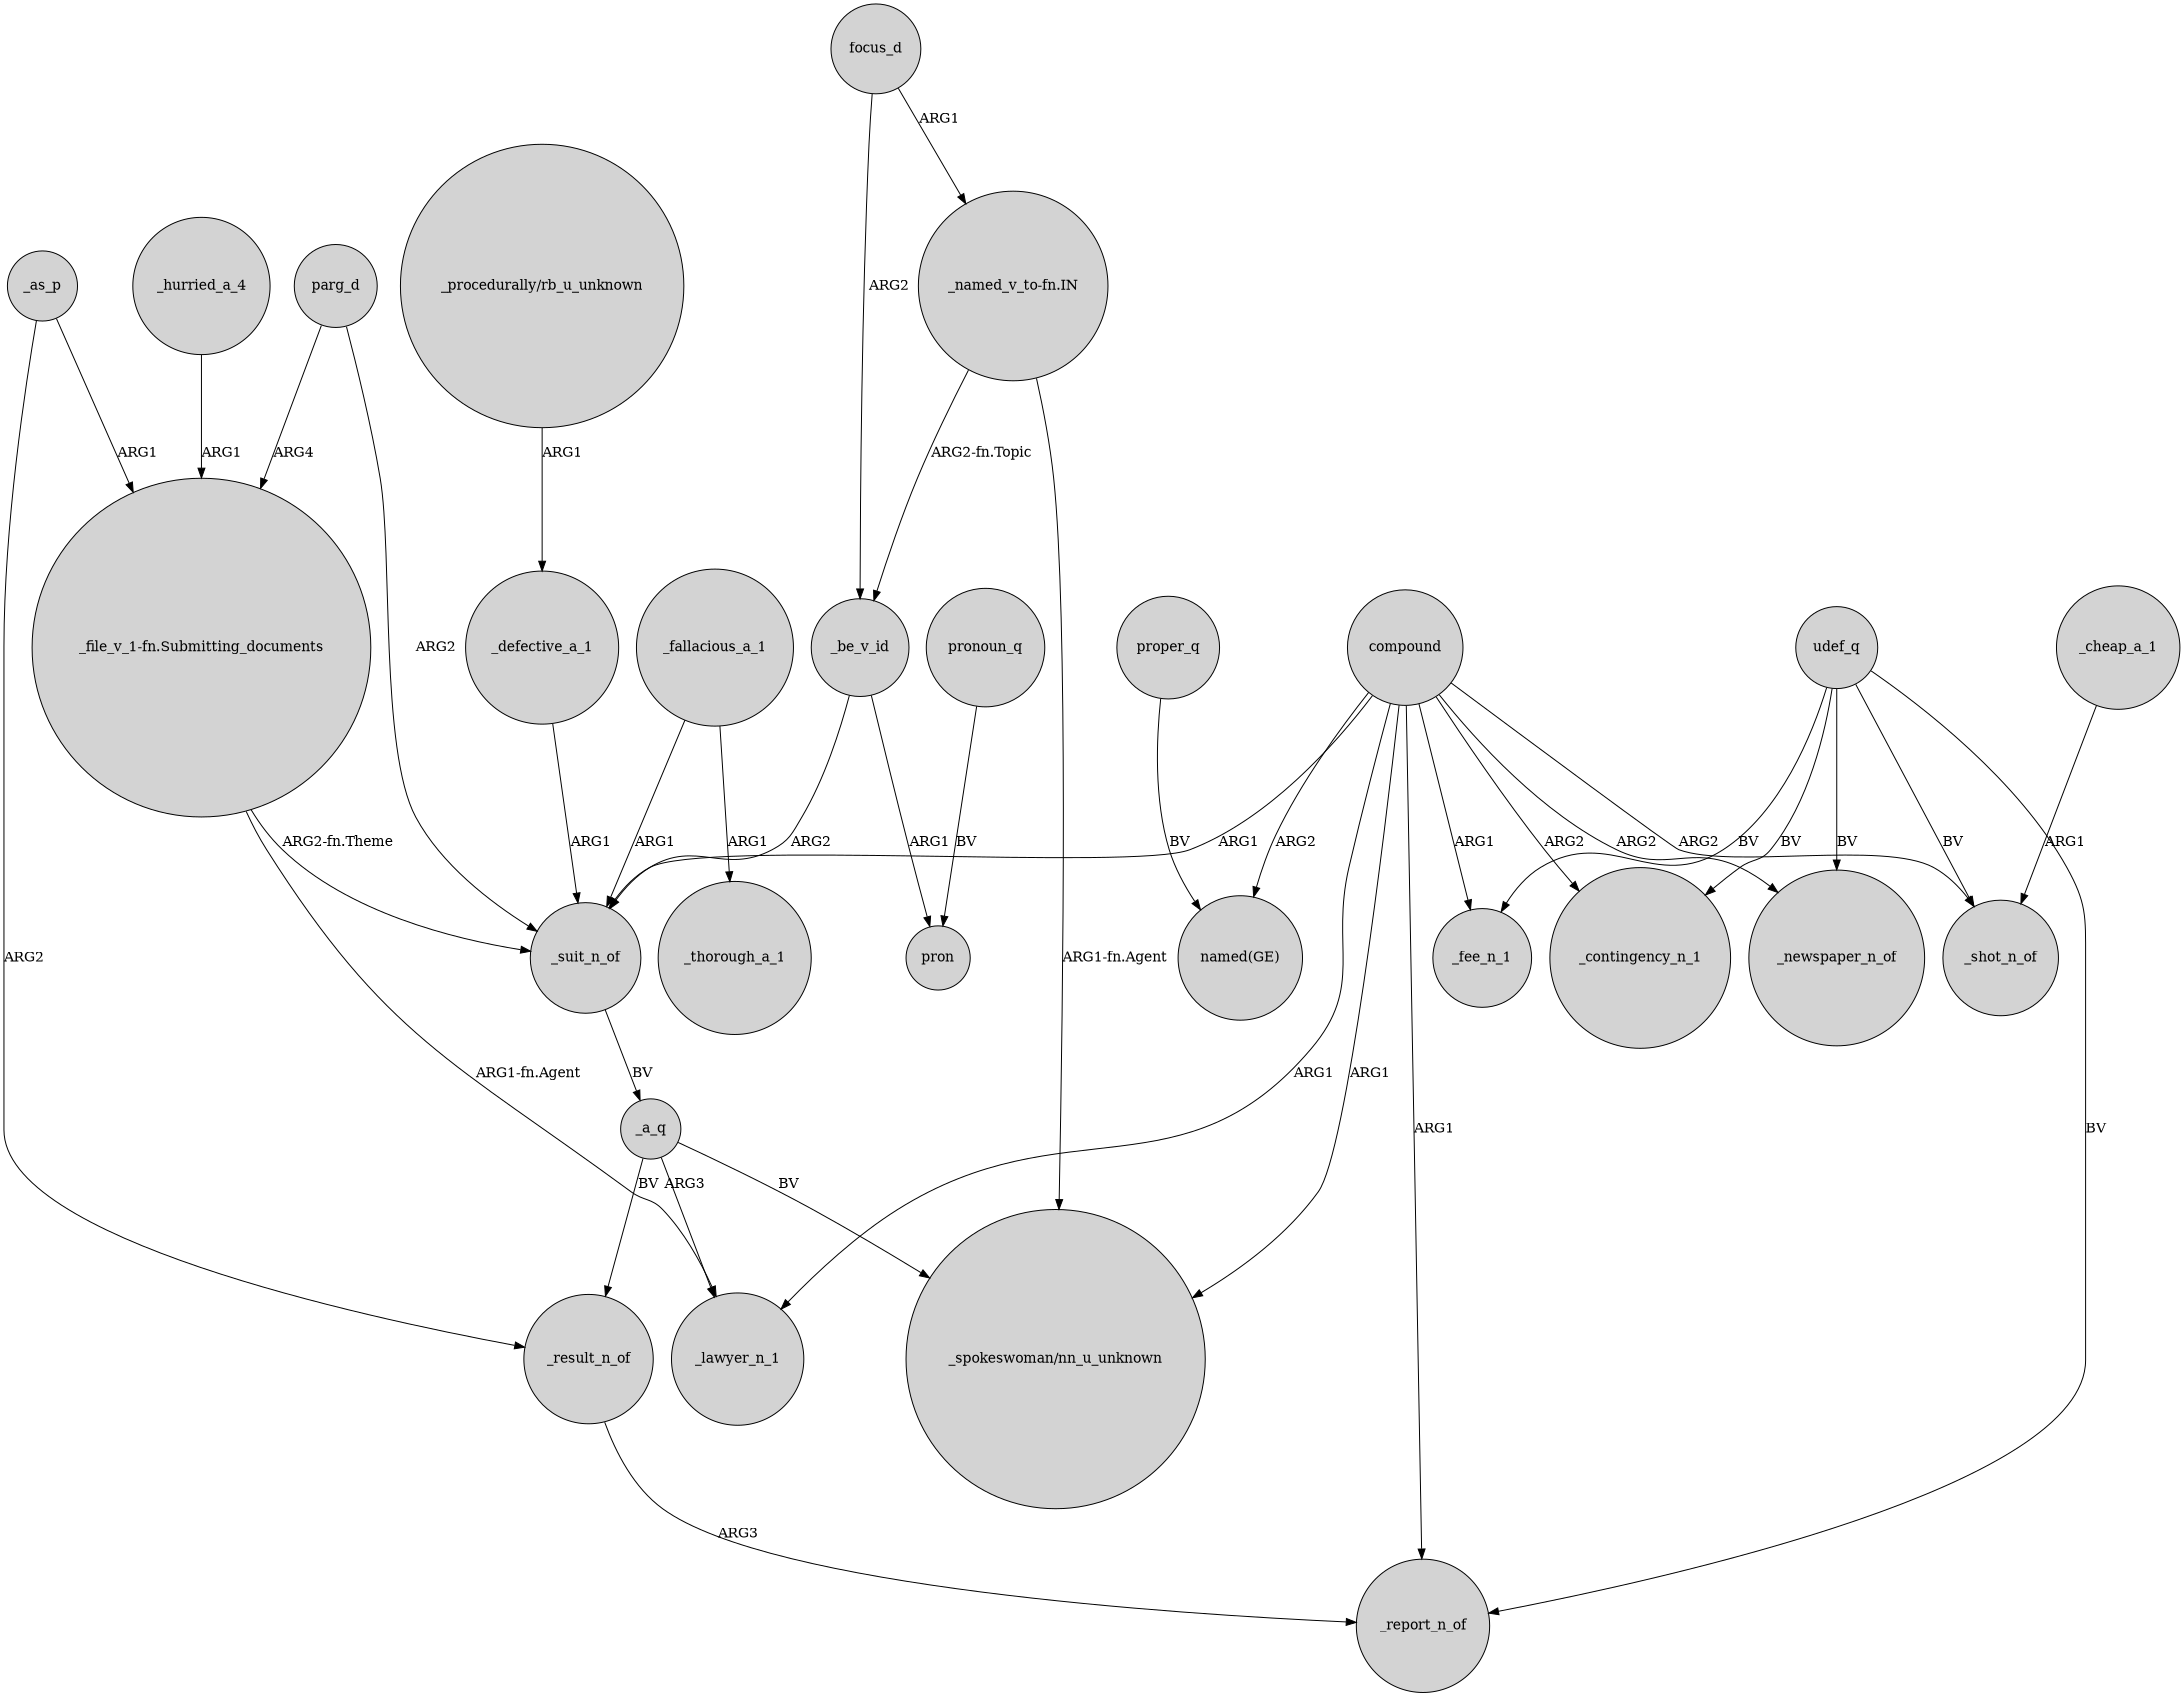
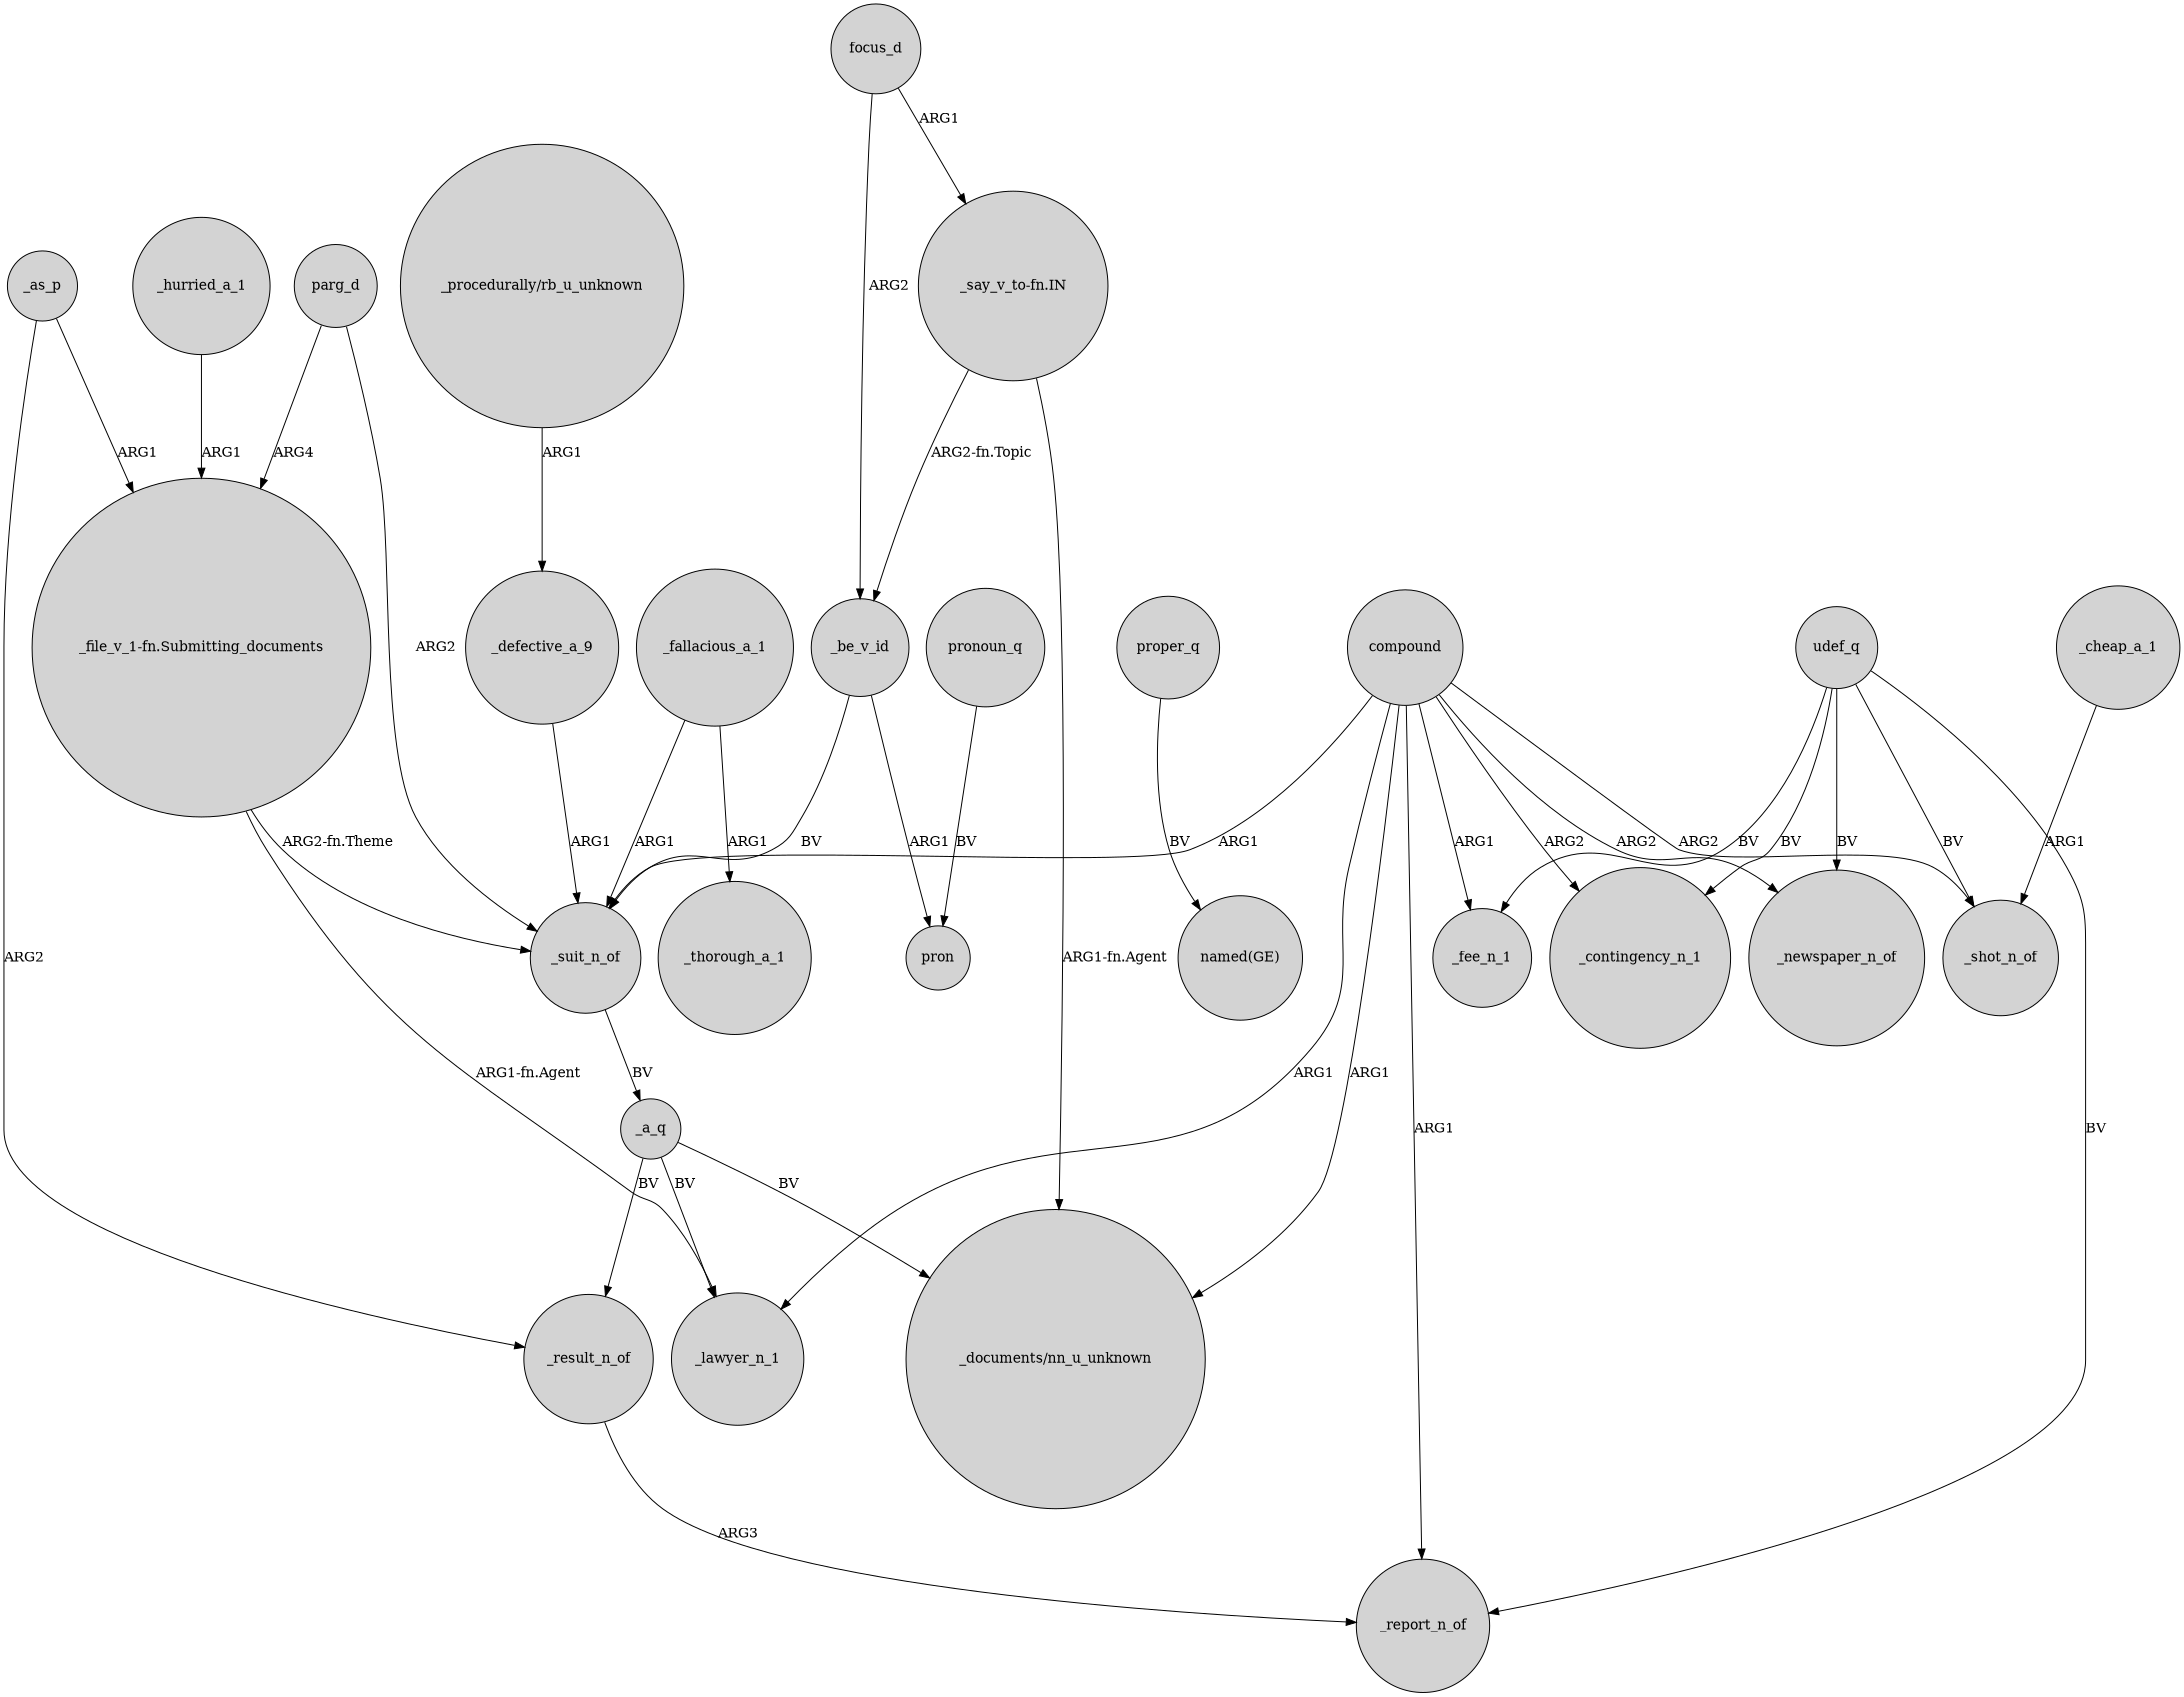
node "_hurried_a_4": label "_hurried_a_4" -> "_hurried_a_1"
node "_named_v_to-fn.IN": label "_named_v_to-fn.IN" -> "_say_v_to-fn.IN"
node "_defective_a_1": label "_defective_a_1" -> "_defective_a_9"
edge "compound" -> "named(GE)": removed, label "ARG2"
edge "_be_v_id" -> "_suit_n_of": label "ARG2" -> "BV"
edge "_a_q" -> "_lawyer_n_1": label "ARG3" -> "BV"
node "_spokeswoman/nn_u_unknown": label "_spokeswoman/nn_u_unknown" -> "_documents/nn_u_unknown"
